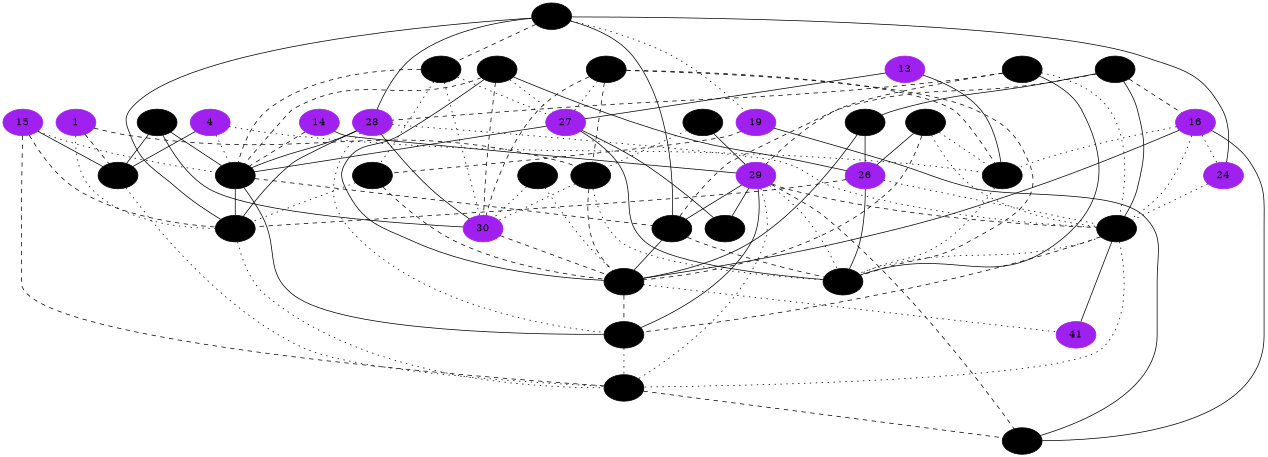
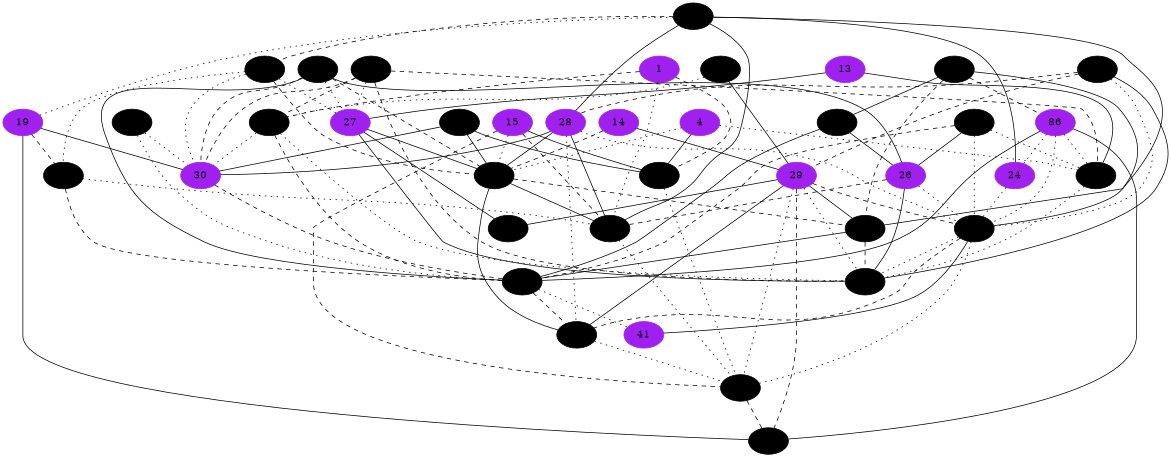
node "16": label "16" -> "86"
edge "19" -- "30": added
